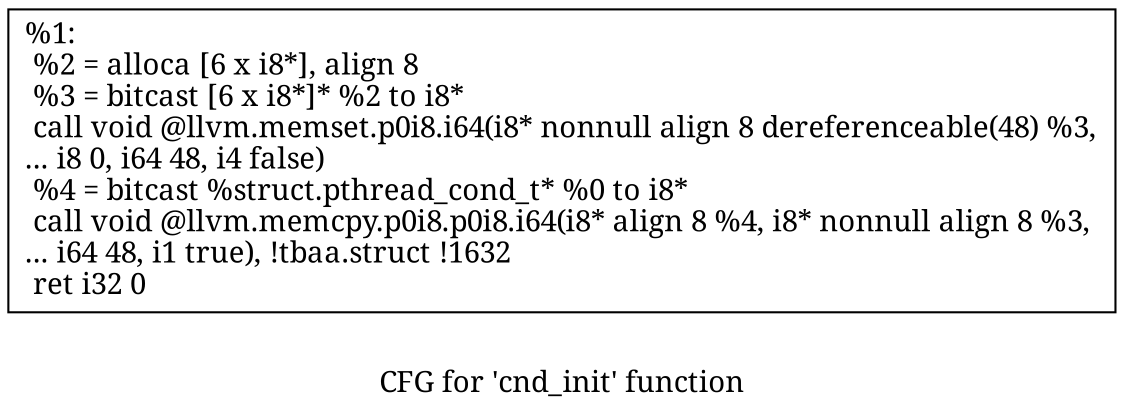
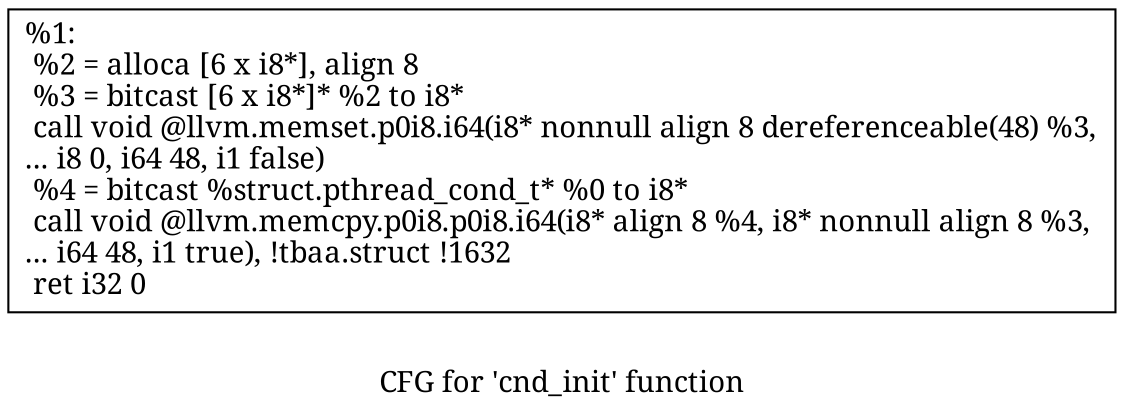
node "%1:": text "... i8 0, i64 48, i4 false)" -> "... i8 0, i64 48, i1 false)"
